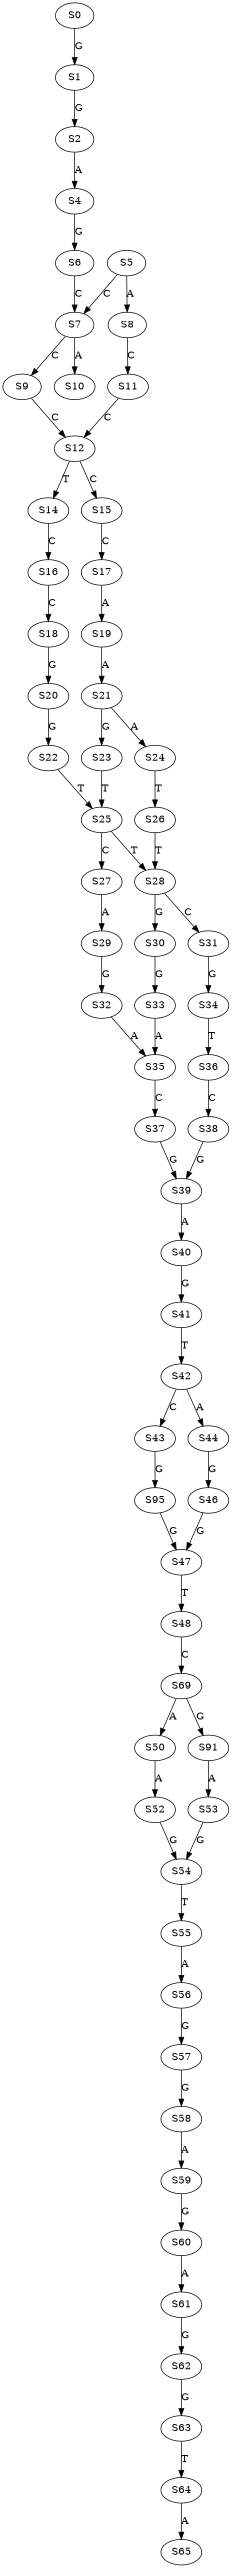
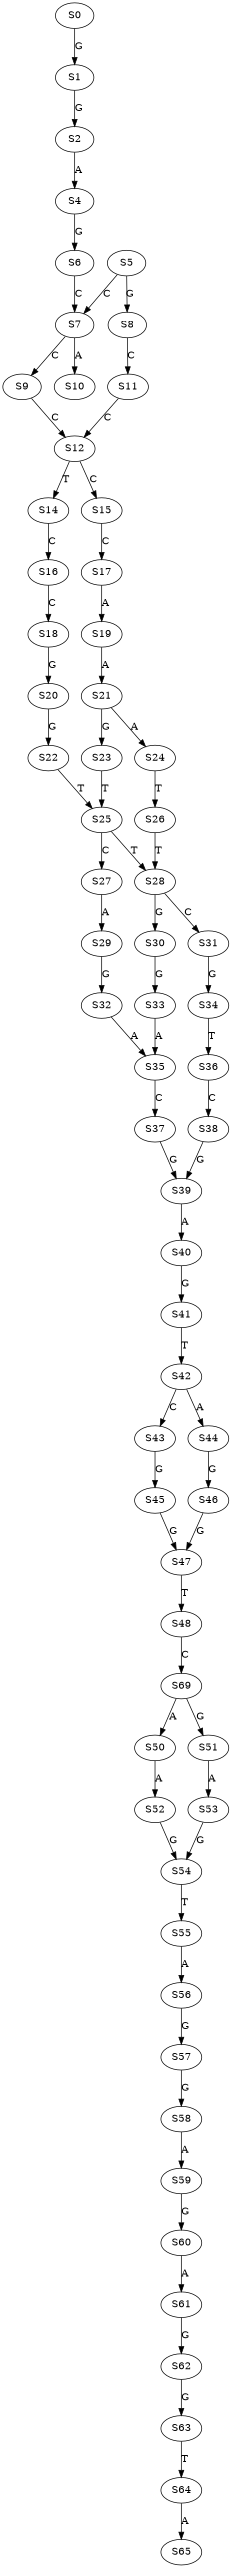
edge "S5" -> "S8": label "A" -> "G"
node "S95": label "S95" -> "S45"
node "S91": label "S91" -> "S51"
